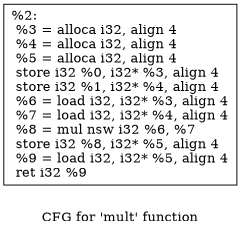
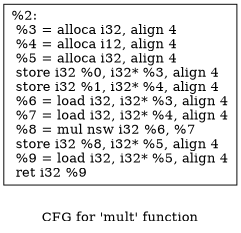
node "%2:": text "%4 = alloca i32, align 4" -> "%4 = alloca i12, align 4"
